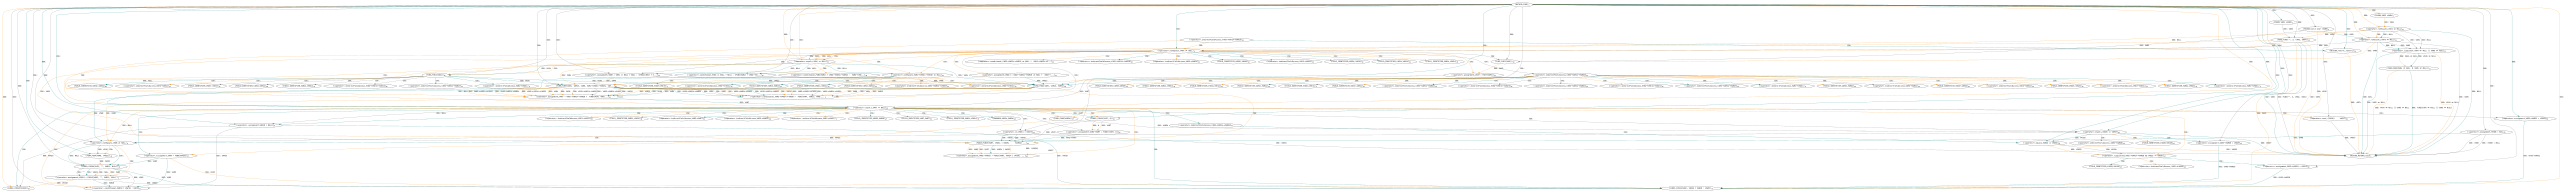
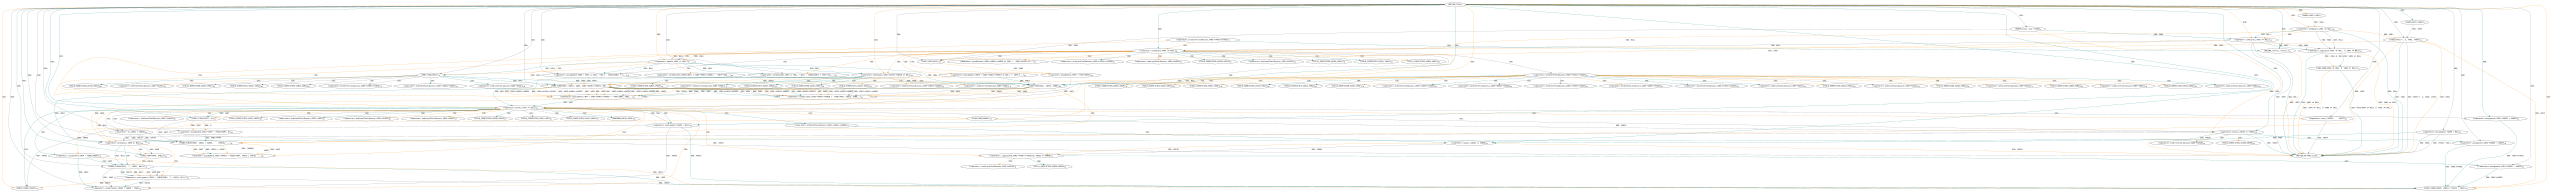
edge "(<operator>.equals,VAR7 == NULL)" -> "(FUN11,FUN11(VAR2, VAR10 ? VAR10 : VAR9))": removed, label "CDG:"
